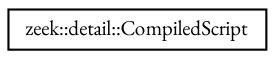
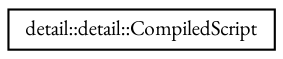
node "zeek::detail::CompiledScript": label "zeek::detail::CompiledScript" -> "detail::detail::CompiledScript"
